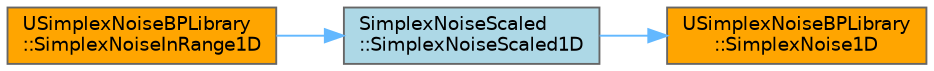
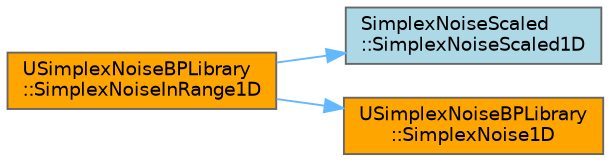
edge "SimplexNoiseScaled ::SimplexNoiseScaled1D" -> "USimplexNoiseBPLibrary ::SimplexNoise1D": now "USimplexNoiseBPLibrary ::SimplexNoiseInRange1D" -> "USimplexNoiseBPLibrary ::SimplexNoise1D"
